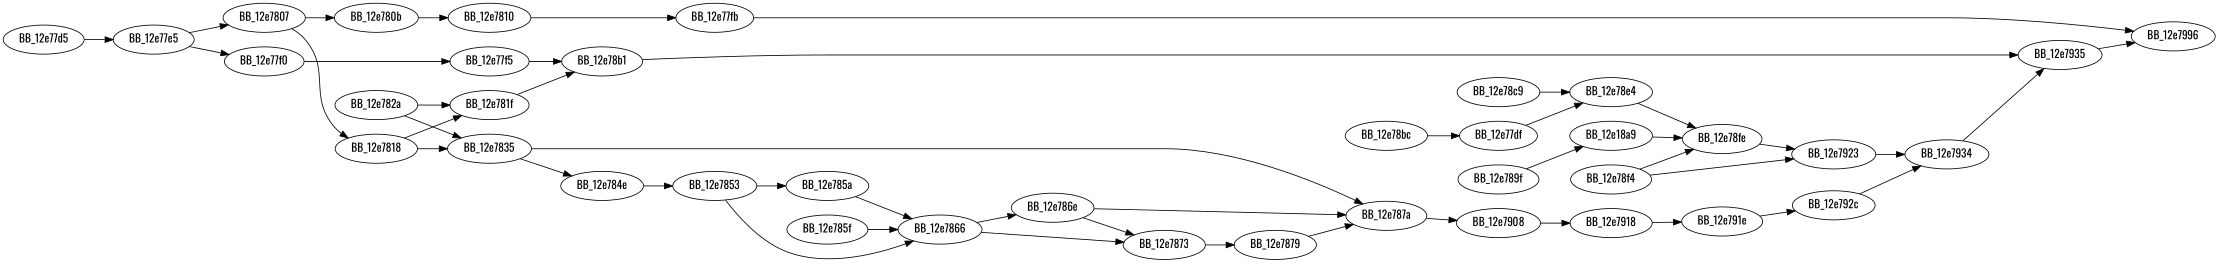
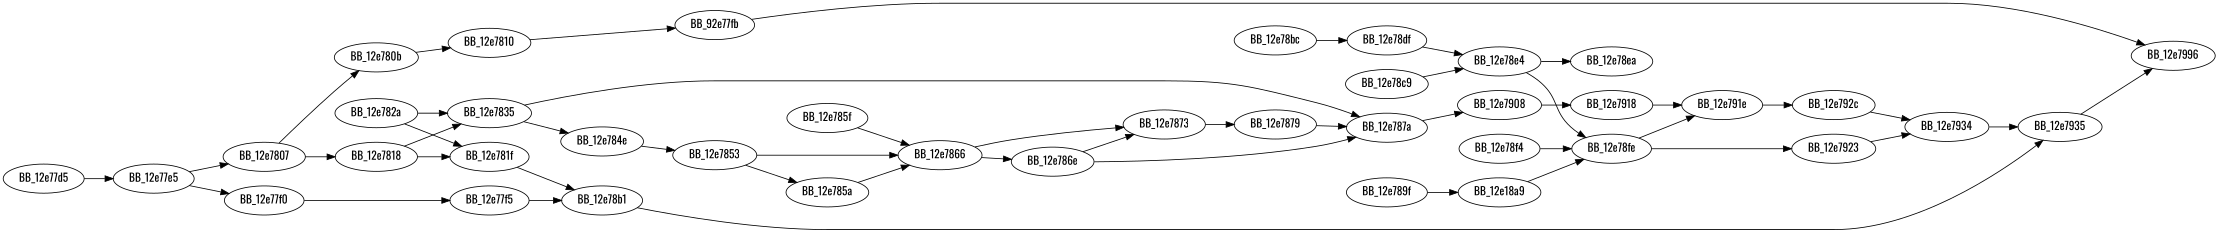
node "BB_12e77fb": label "BB_12e77fb" -> "BB_92e77fb"
node "BB_12e78ea": added
edge "BB_12e78fe" -> "BB_12e791e": added
node "BB_12e77df": label "BB_12e77df" -> "BB_12e78df"
edge "BB_12e78f4" -> "BB_12e7923": removed
